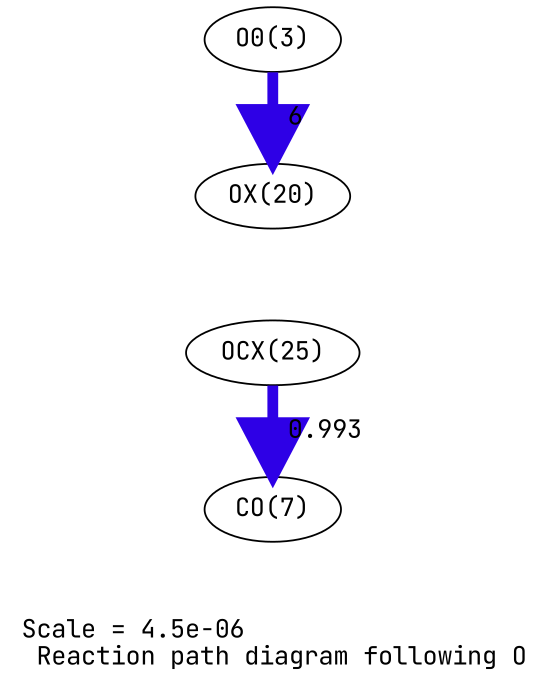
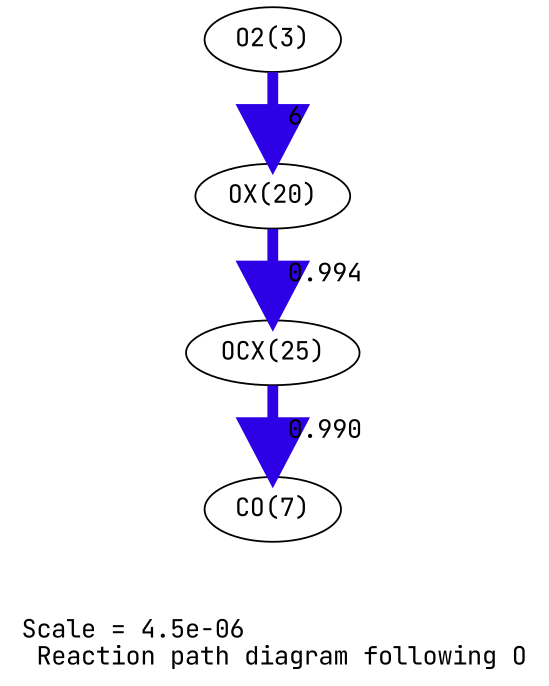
node "O0(3)": label "O0(3)" -> "O2(3)"
edge "OX(20)" -> "OCX(25)": added, label "0.994"
edge "OCX(25)" -> "CO(7)": label " 0.993" -> " 0.990"
